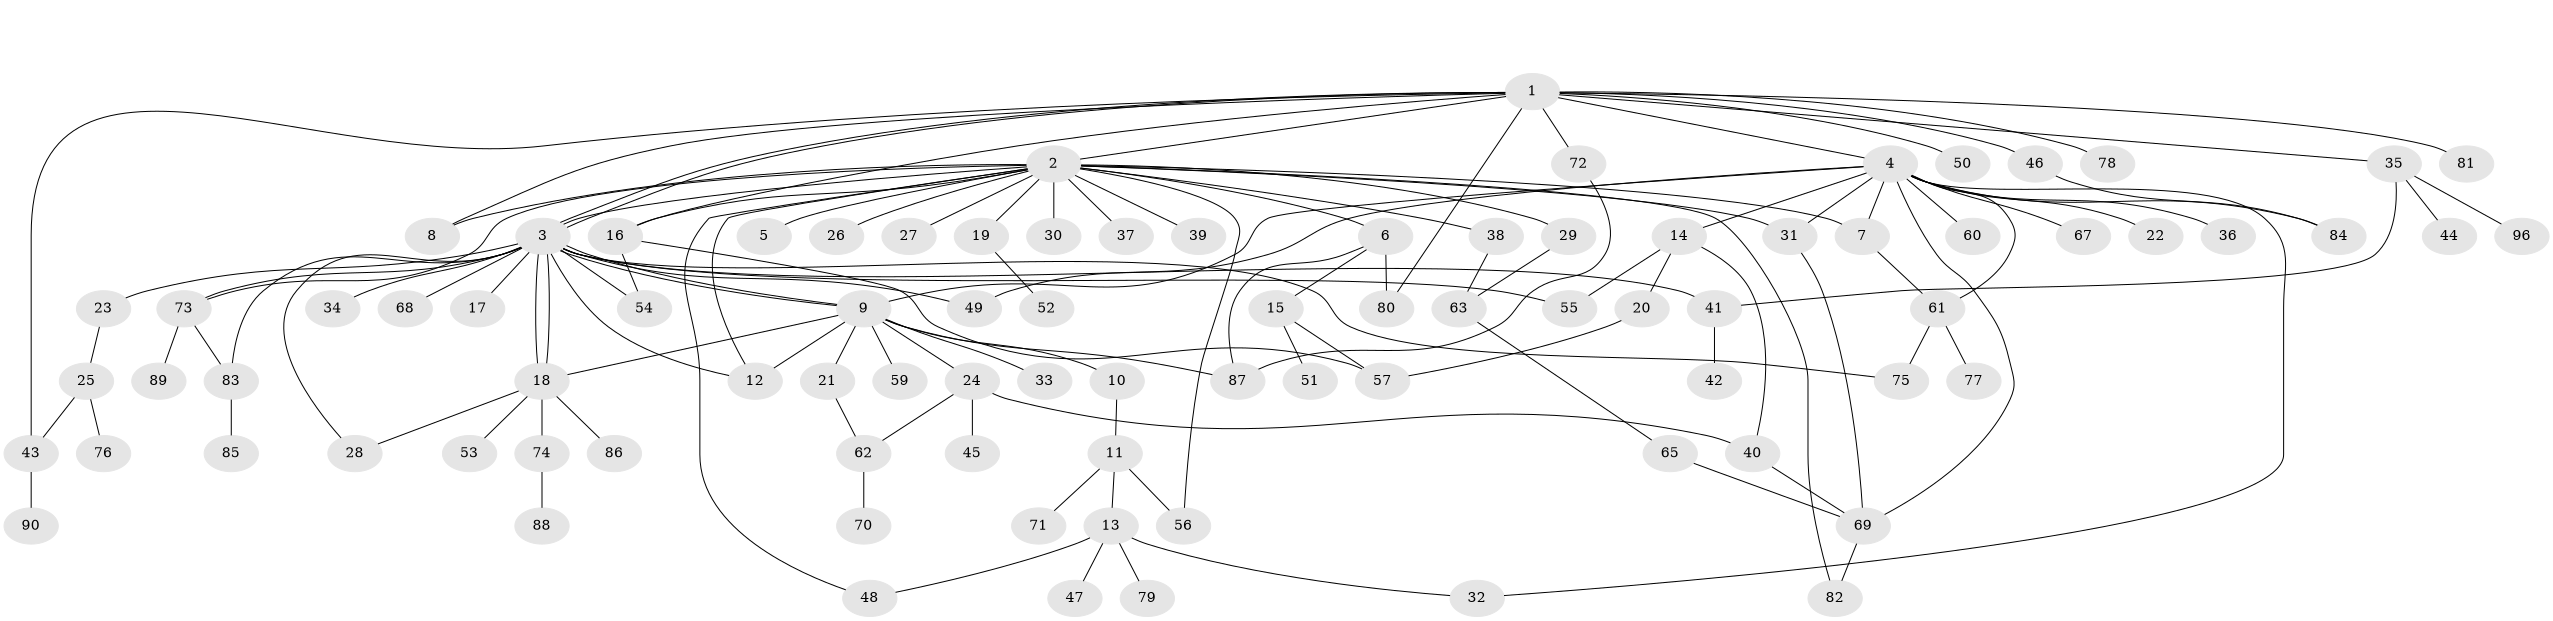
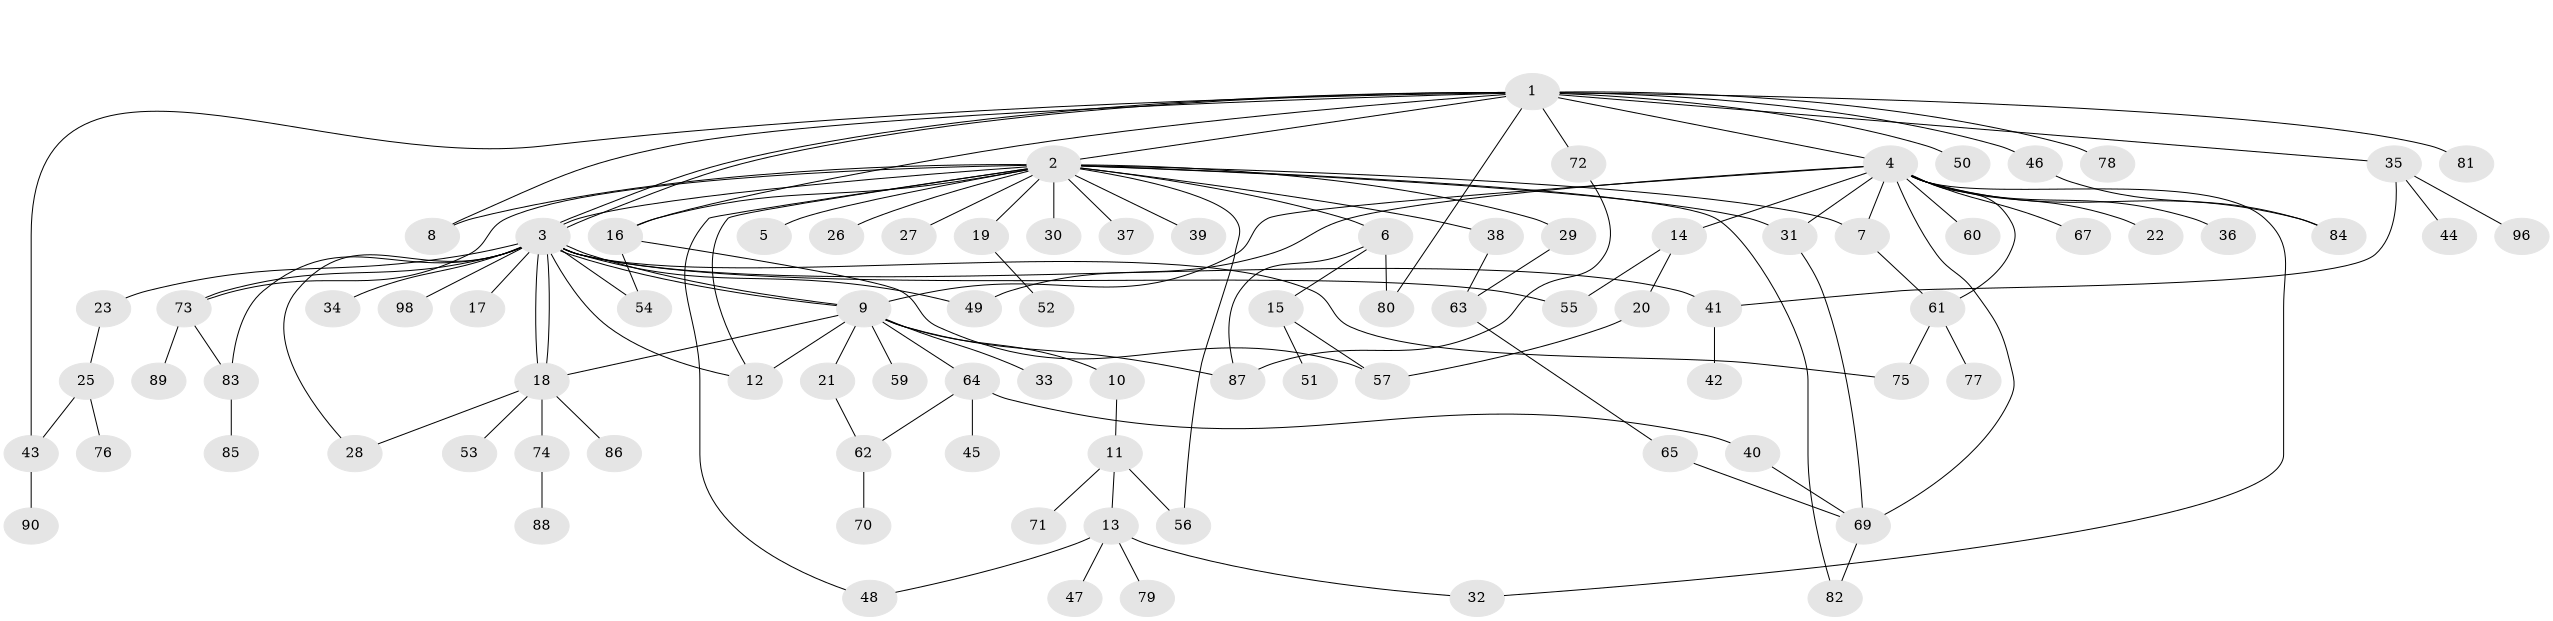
node "68": label "68" -> "98"
edge "14" -- "40": removed
node "24": label "24" -> "64"
